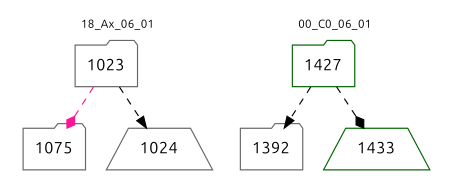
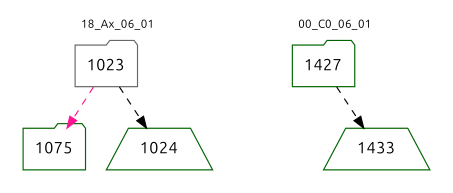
edge "1023" -> "1075": arrowhead diamond -> normal
edge "1427" -> "1433": arrowhead diamond -> normal
node "1075": color gray40 -> darkgreen
node "1024": color gray40 -> darkgreen
node "1392": removed
